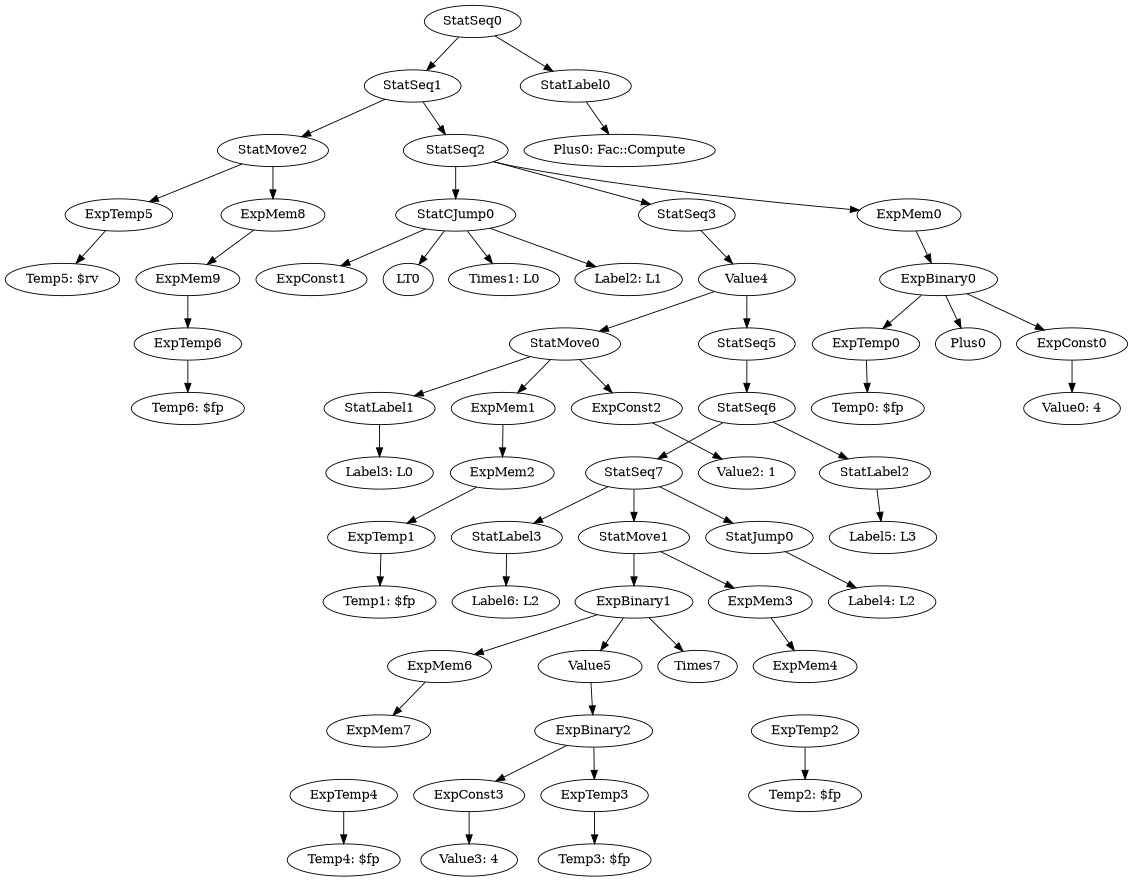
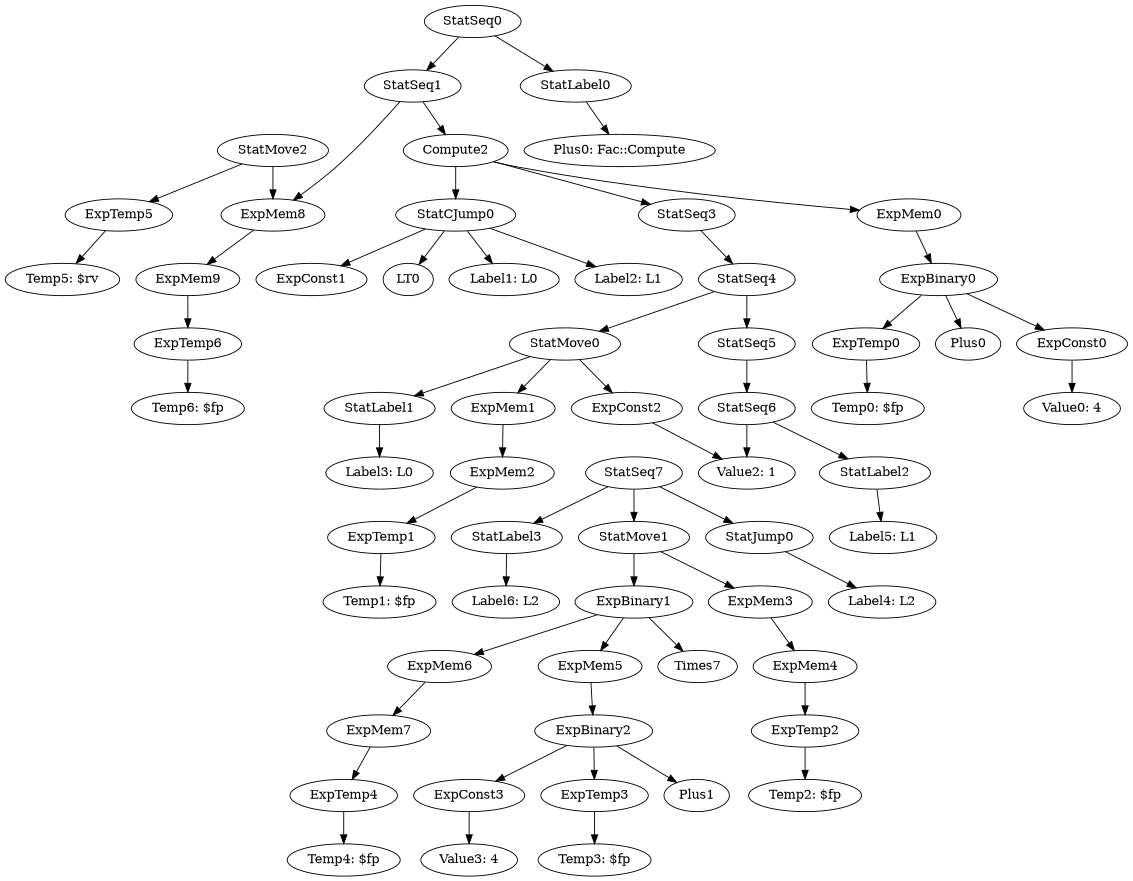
edge "StatSeq1" -> "StatMove2": now "StatSeq1" -> "ExpMem8"
node "StatSeq2": label "StatSeq2" -> "Compute2"
node "Times1: L0": label "Times1: L0" -> "Label1: L0"
node "Value4": label "Value4" -> "StatSeq4"
edge "StatSeq6" -> "StatSeq7": now "StatSeq6" -> "Value2: 1"
node "Label5: L3": label "Label5: L3" -> "Label5: L1"
node "Value5": label "Value5" -> "ExpMem5"
edge "ExpMem4" -> "ExpTemp2": added
edge "ExpMem7" -> "ExpTemp4": added
node "Plus1": added
